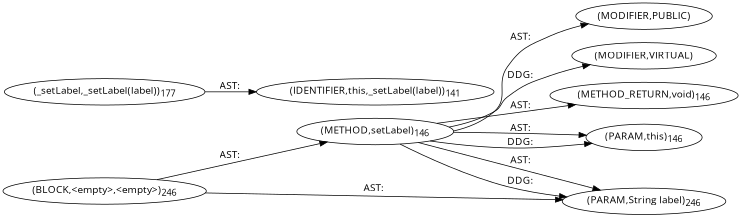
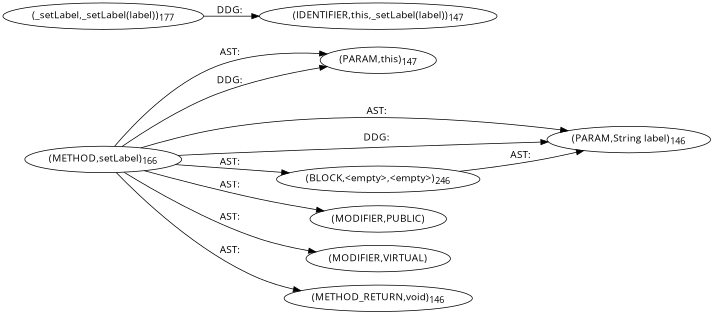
edge "(METHOD,setLabel)" -> "(MODIFIER,VIRTUAL)": label "DDG: " -> "AST: "
edge "(_setLabel,_setLabel(label))" -> "(IDENTIFIER,this,_setLabel(label))": label "AST: " -> "DDG: "
node "(IDENTIFIER,this,_setLabel(label))": text "141" -> "147"
node "(METHOD,setLabel)": text "146" -> "166"
node "(PARAM,this)": text "146" -> "147"
edge "(BLOCK,<empty>,<empty>)" -> "(METHOD,setLabel)": reversed
node "(PARAM,String label)": text "246" -> "146"
